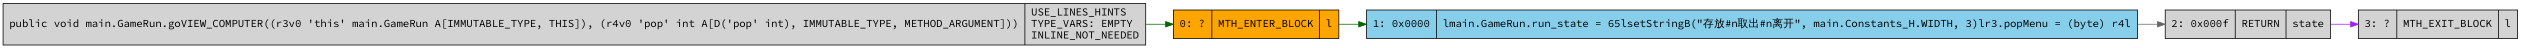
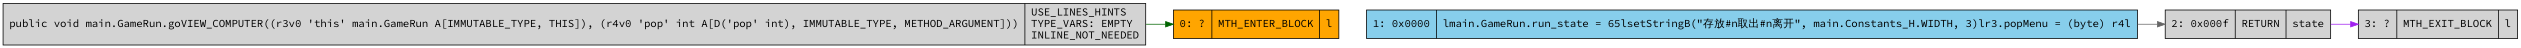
edge "0: ?" -> "1: 0x0000": removed
